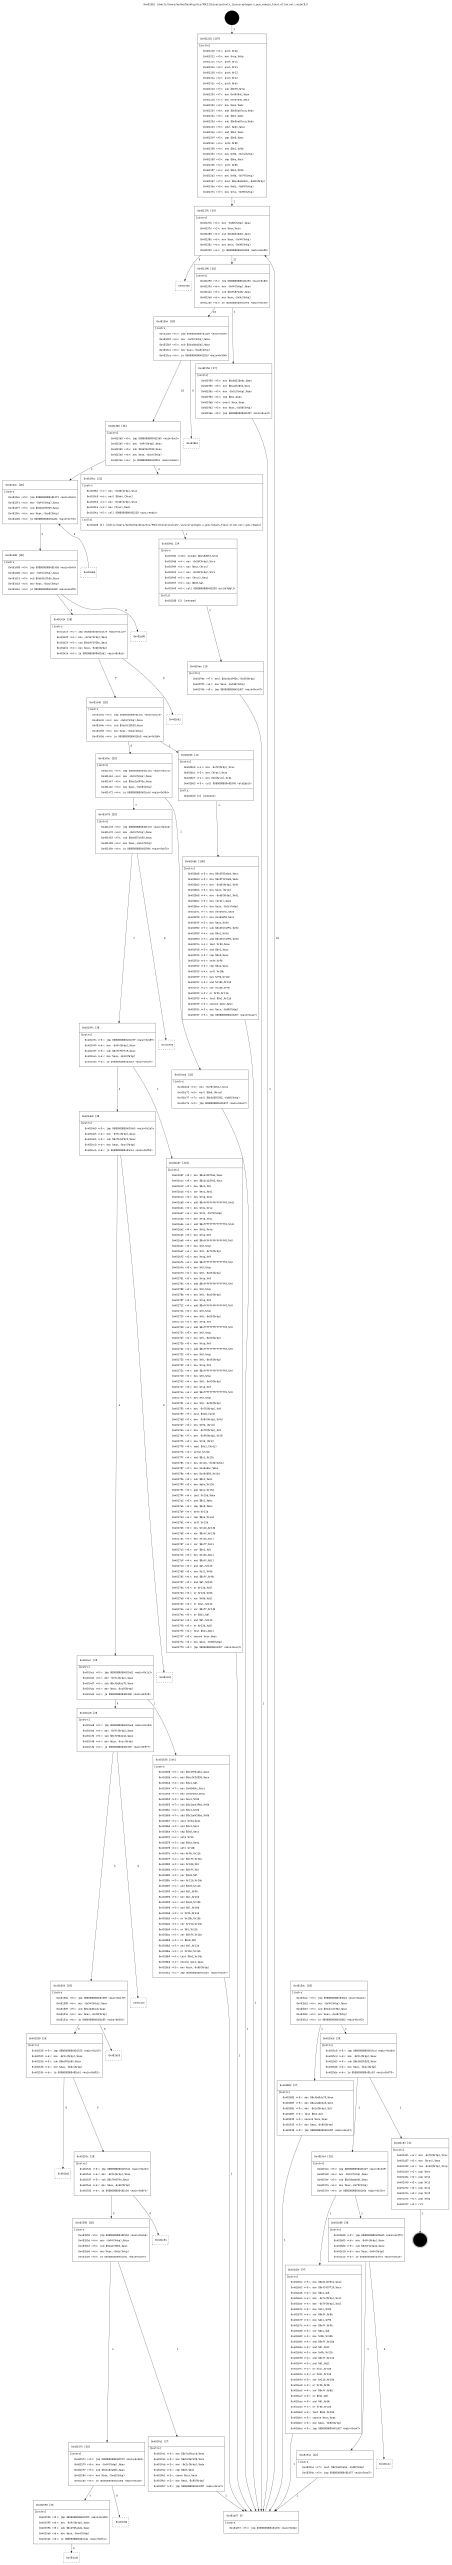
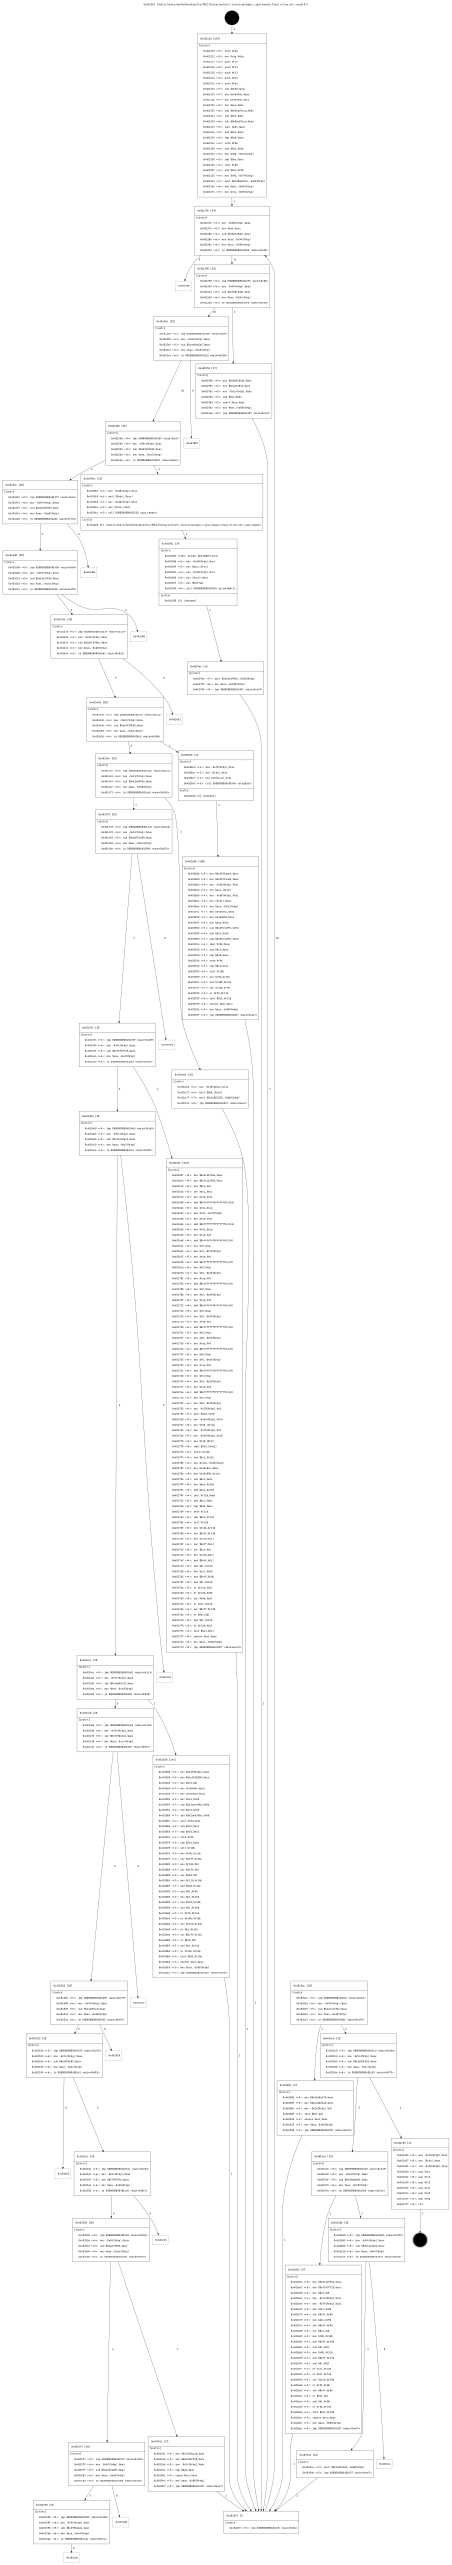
edge "0x401a86" -> "0x4013ec [28]": reversed
